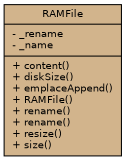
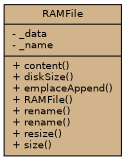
node "RAMFile": text "- _rename" -> "- _data"
